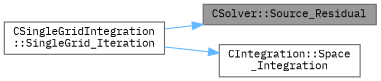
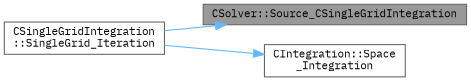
node "CSolver::Source_Residual": label "CSolver::Source_Residual" -> "CSolver::Source_CSingleGridIntegration"
